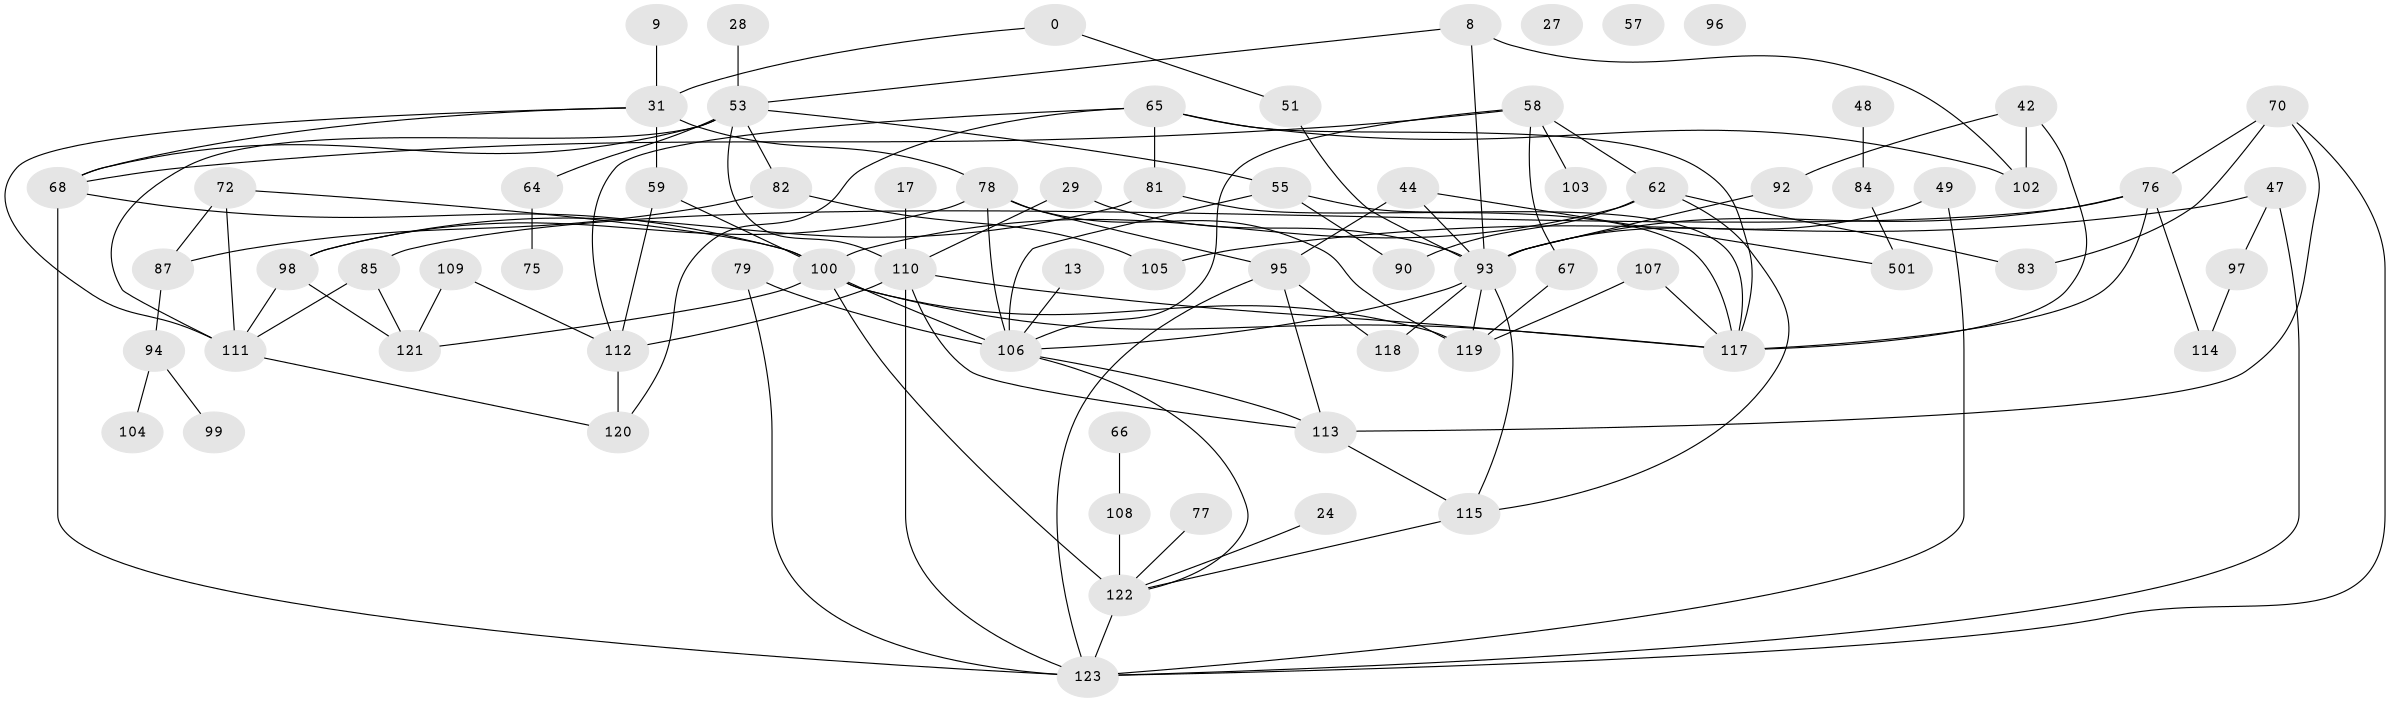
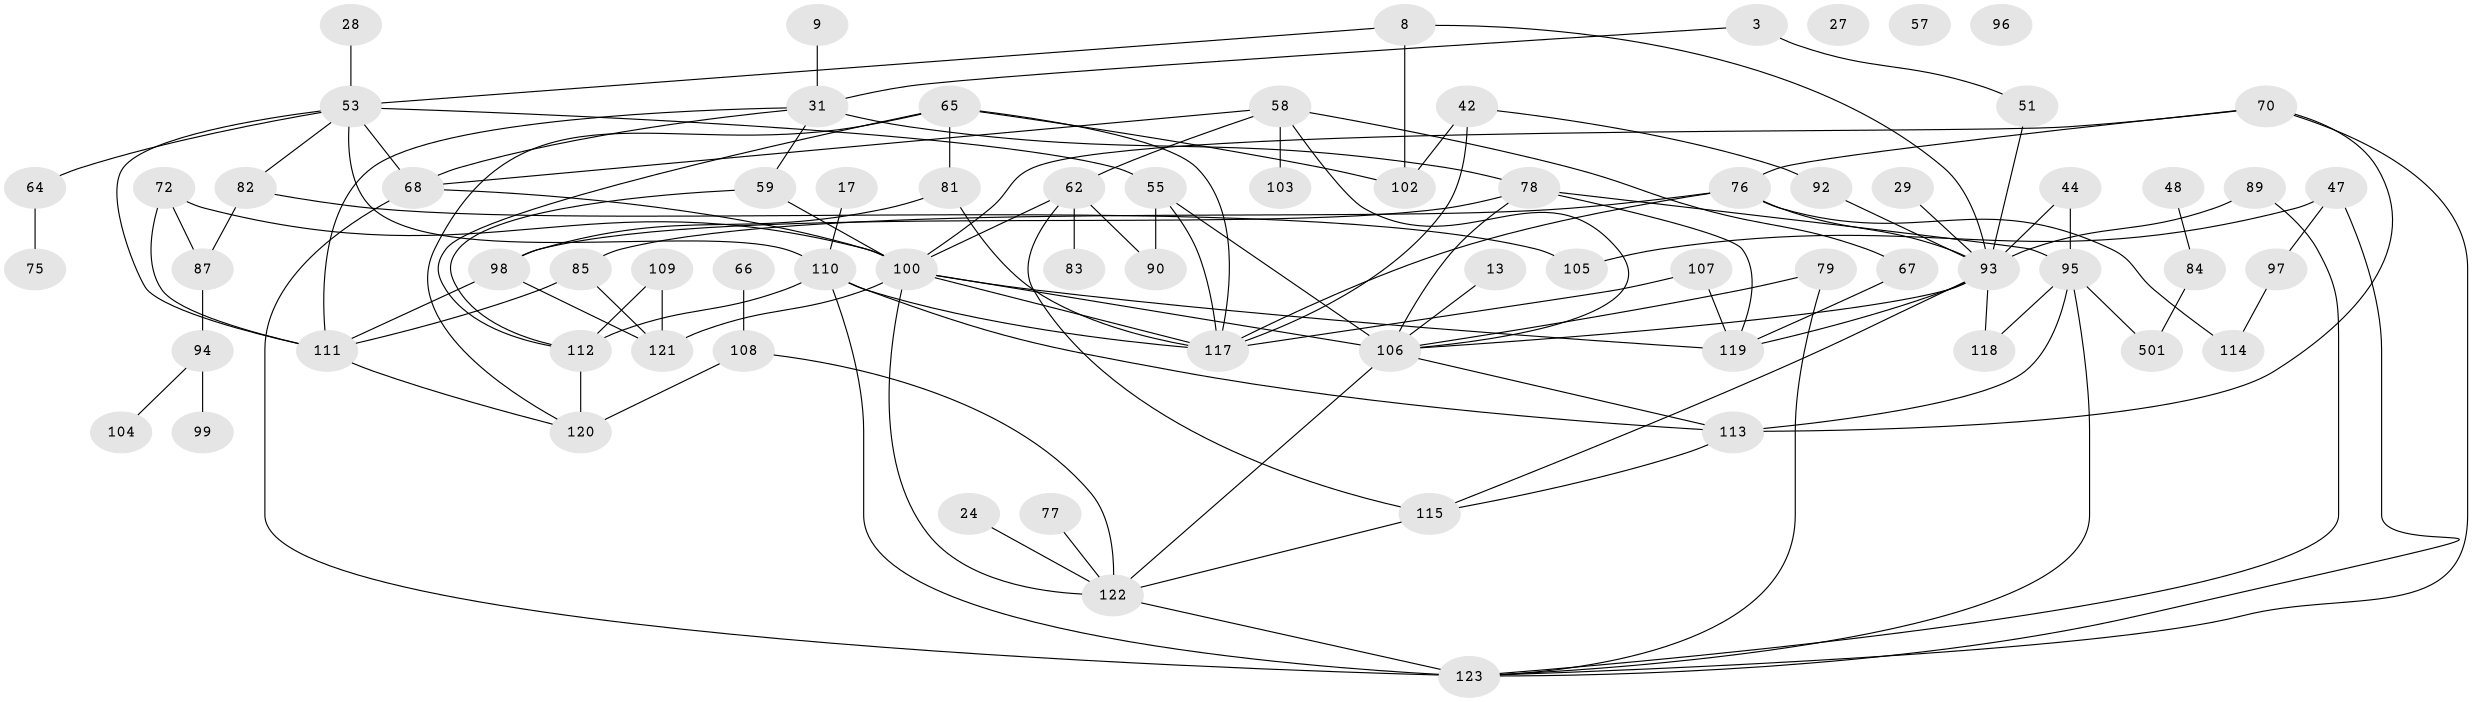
node "0": label "0" -> "3"
node "49": label "49" -> "89"
edge "70" -- "83": now "70" -- "100"
edge "29" -- "110": removed
edge "44" -- "501": now "95" -- "501"
edge "108" -- "120": added
